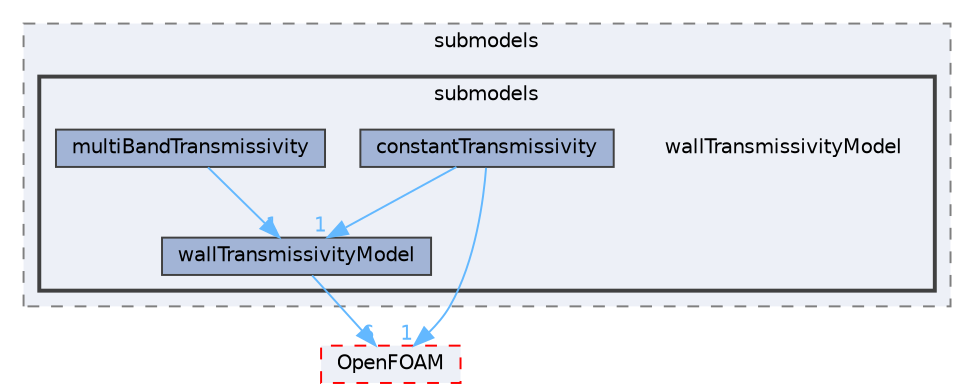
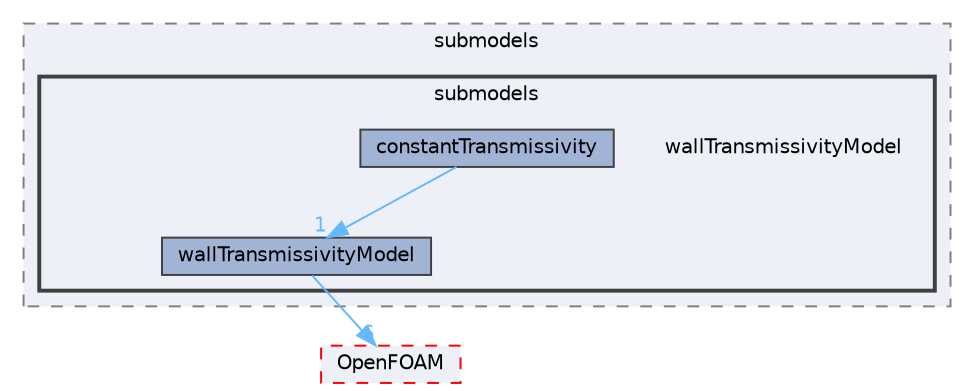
node "multiBandTransmissivity": removed
edge "constantTransmissivity" -> "OpenFOAM": removed
